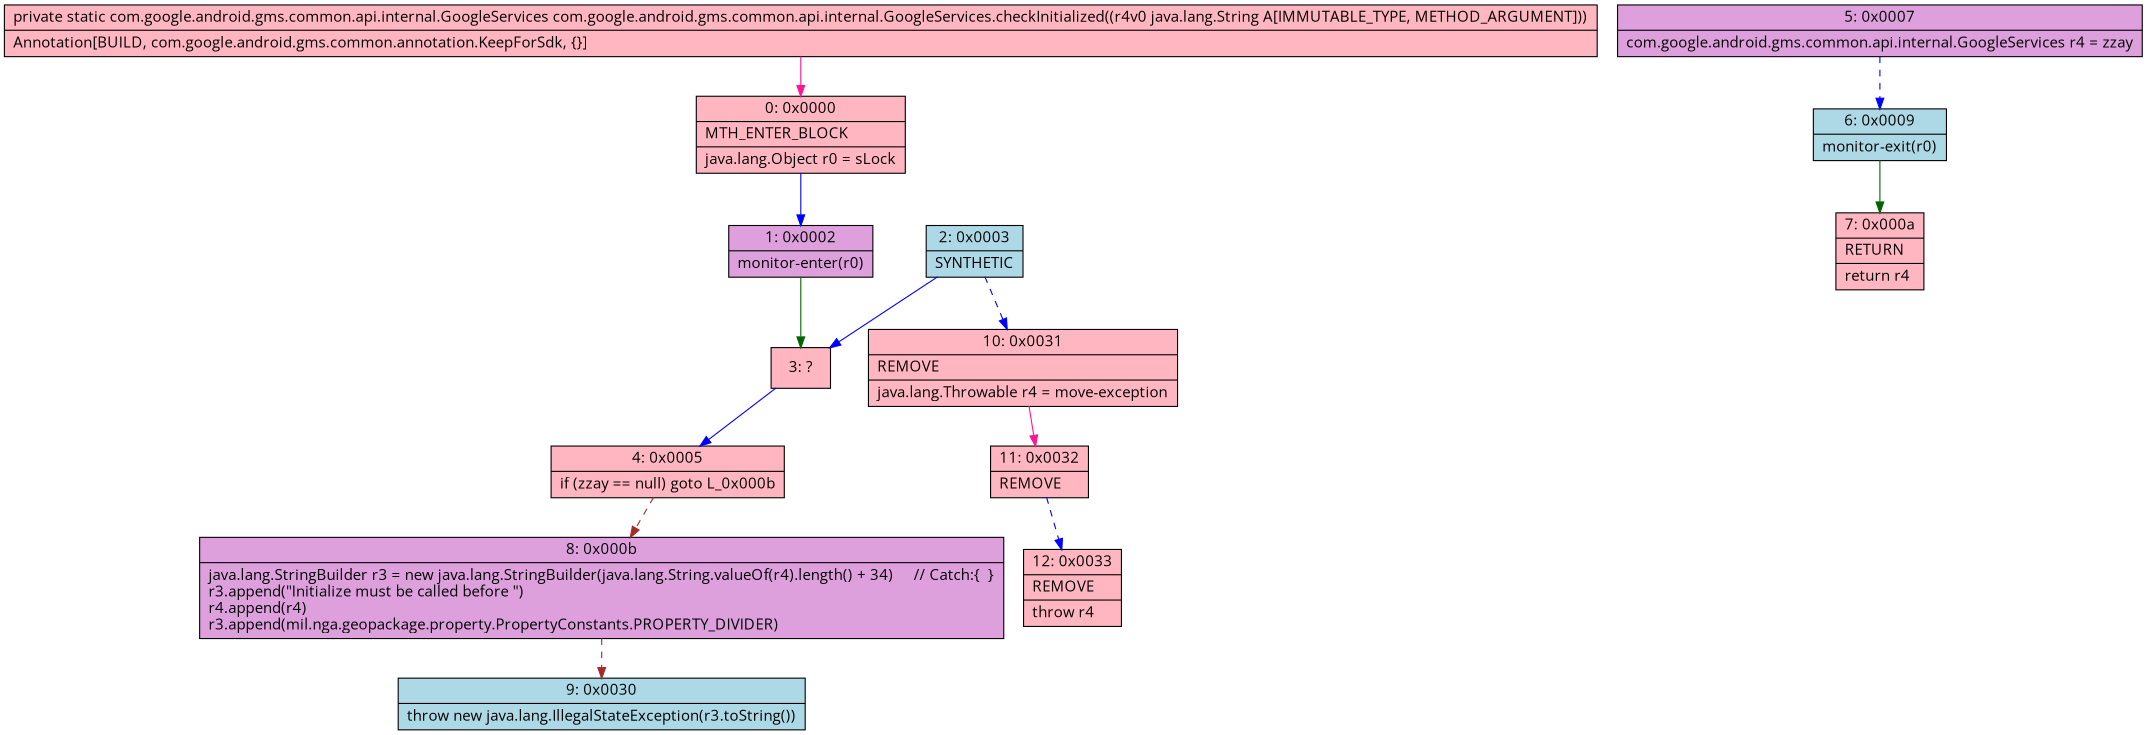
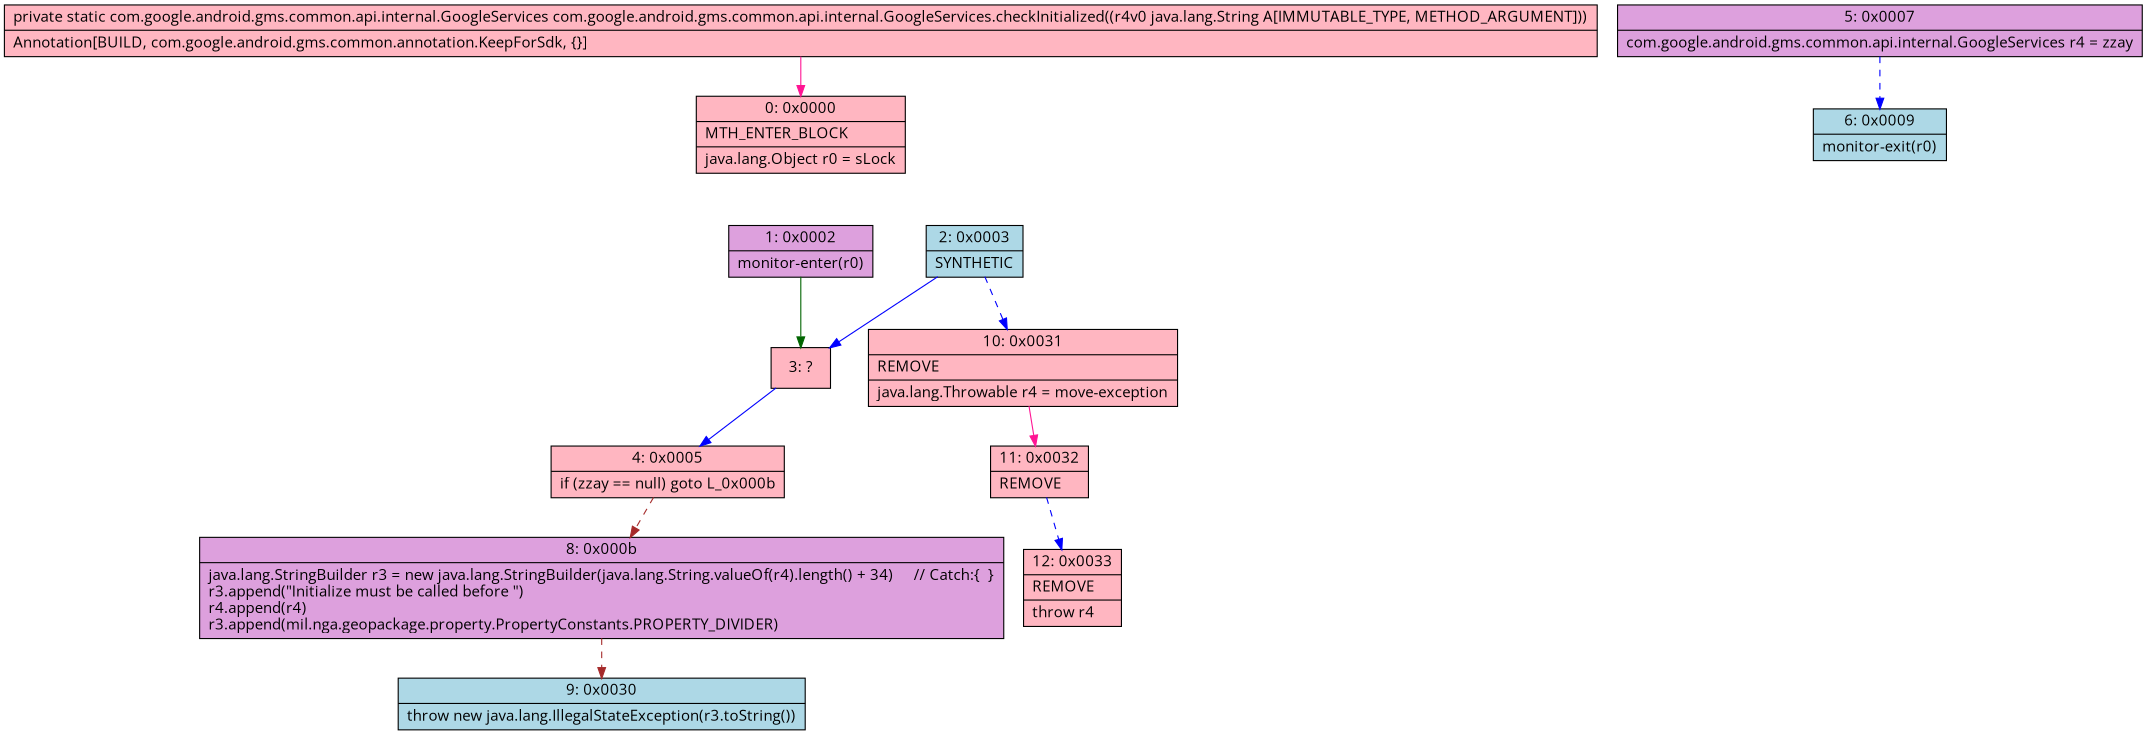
edge "0: 0x0000" -> "1: 0x0002": removed
node "7: 0x000a": removed
